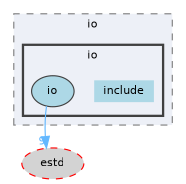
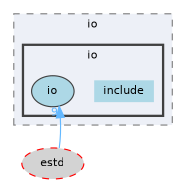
edge "io" -> "estd": reversed
